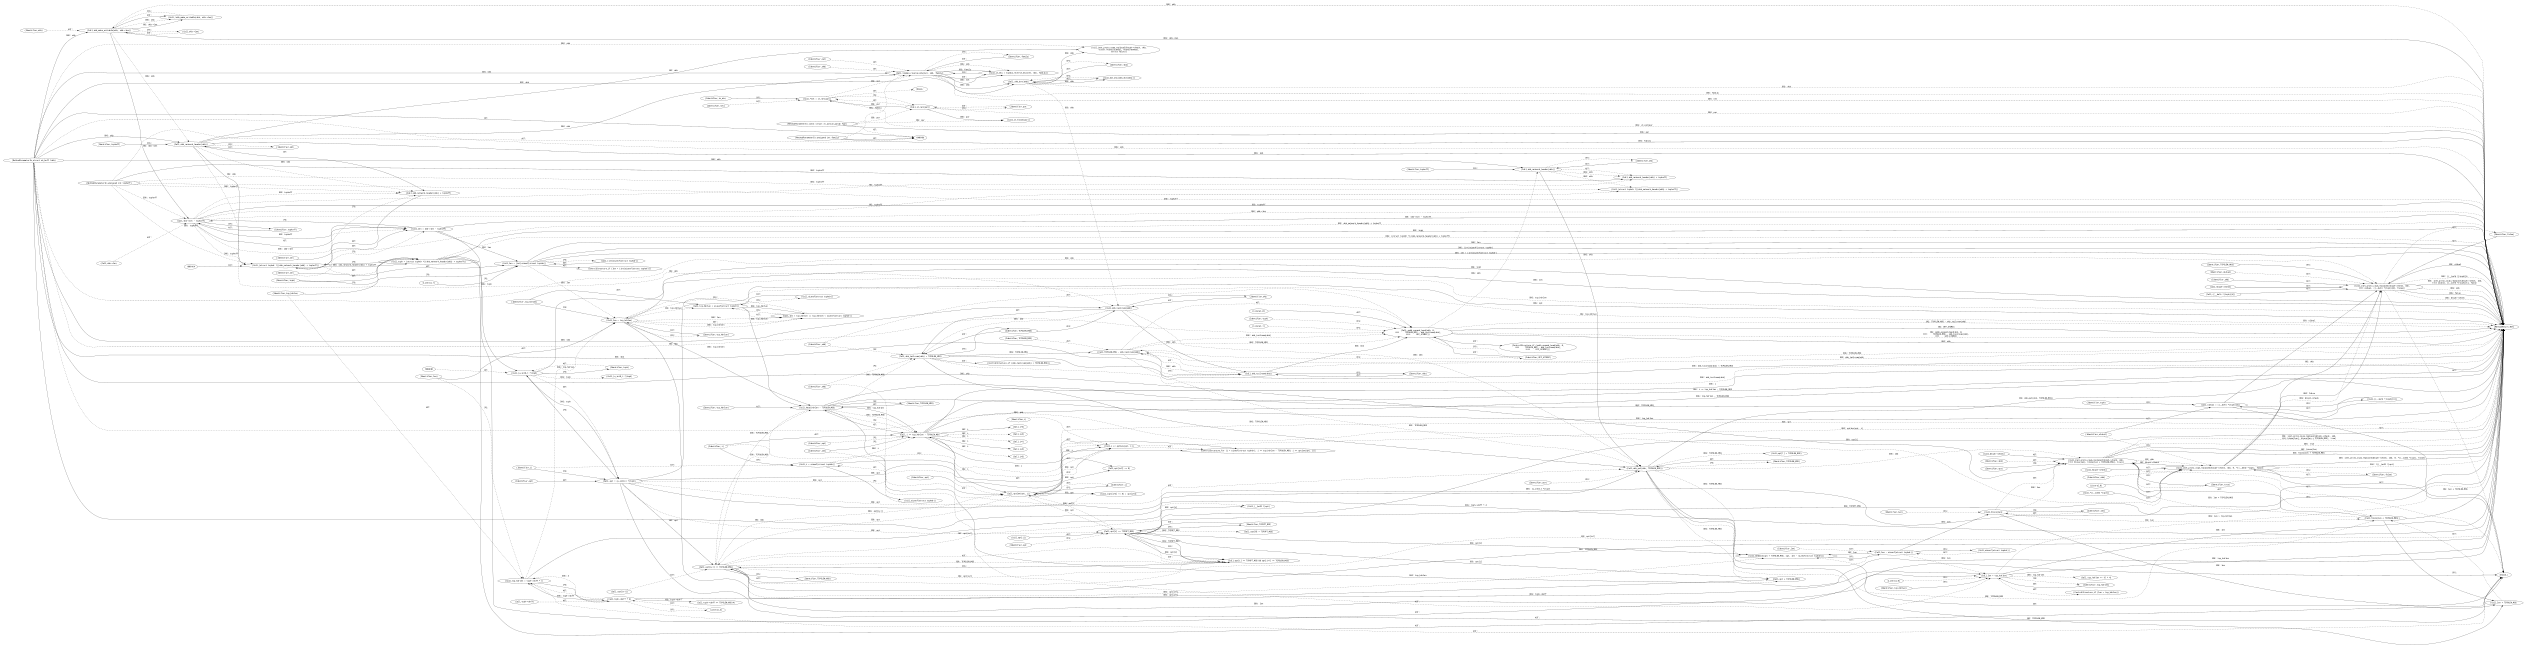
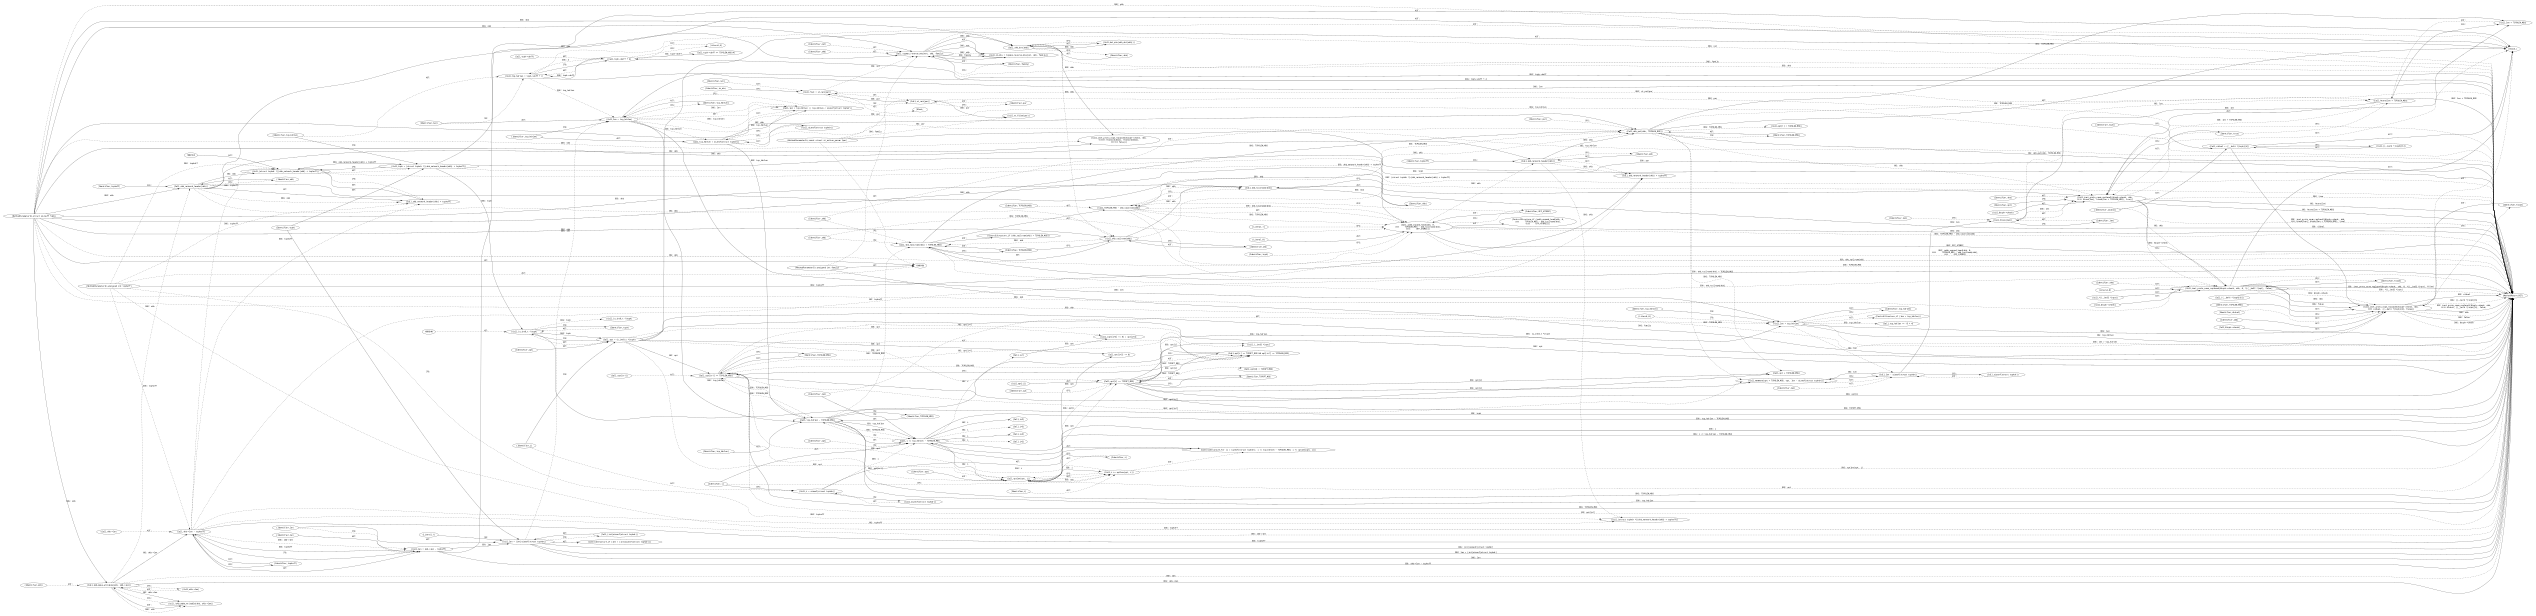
node "(Call,head_hdrlen - TCPOLEN_MSS)": label "(Call,head_hdrlen - TCPOLEN_MSS)" -> "(Call,tcp_hdrlen - TCPOLEN_MSS)"
edge "(Call,optlen(opt, i))" -> "(Call,(opt[i+2] << 8) | opt[i+3])": now "(Call,i+1)" -> "(Call,(opt[i+2] << 8) | opt[i+3])"
edge "(Call,len - sizeof(struct tcphdr))" -> "(Call,len > tcp_hdrlen)": reversed
